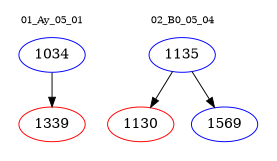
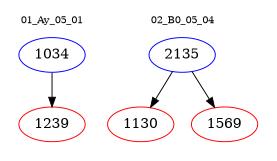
node "1135": label "1135" -> "2135"
node "1339": label "1339" -> "1239"
node "1569": color blue -> red
